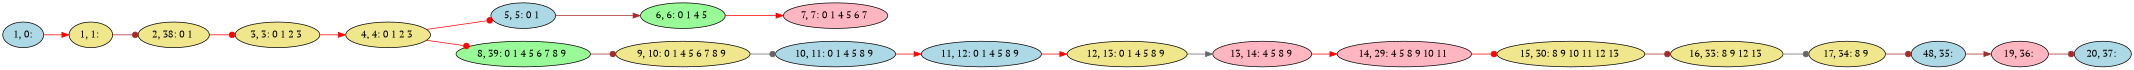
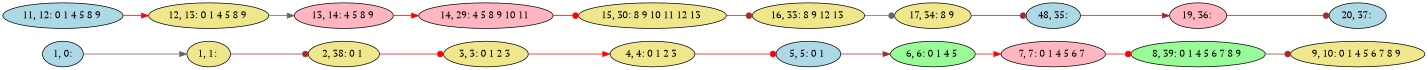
edge "1, 0:" -> "1, 1:": color red -> gray40
edge "4, 4: 0 1 2 3" -> "8, 39: 0 1 4 5 6 7 8 9": now "7, 7: 0 1 4 5 6 7" -> "8, 39: 0 1 4 5 6 7 8 9"
node "10, 11: 0 1 4 5 8 9": removed
